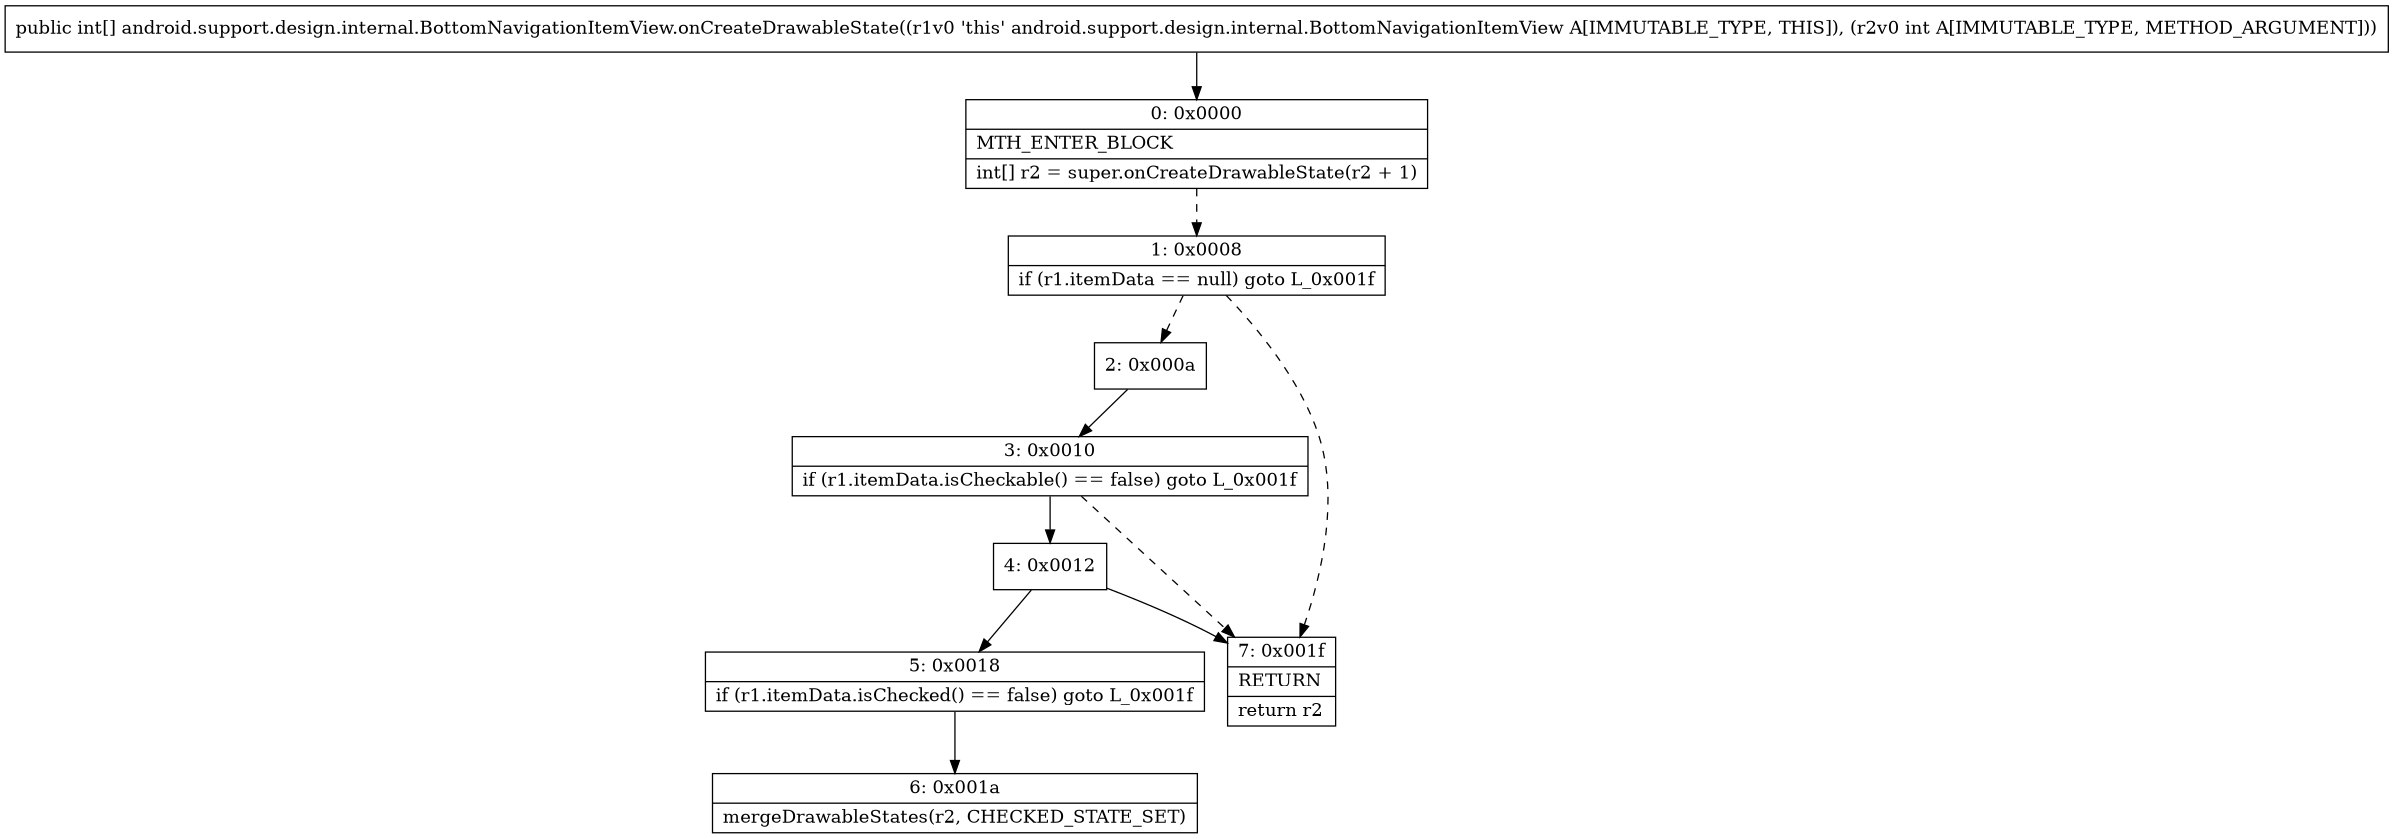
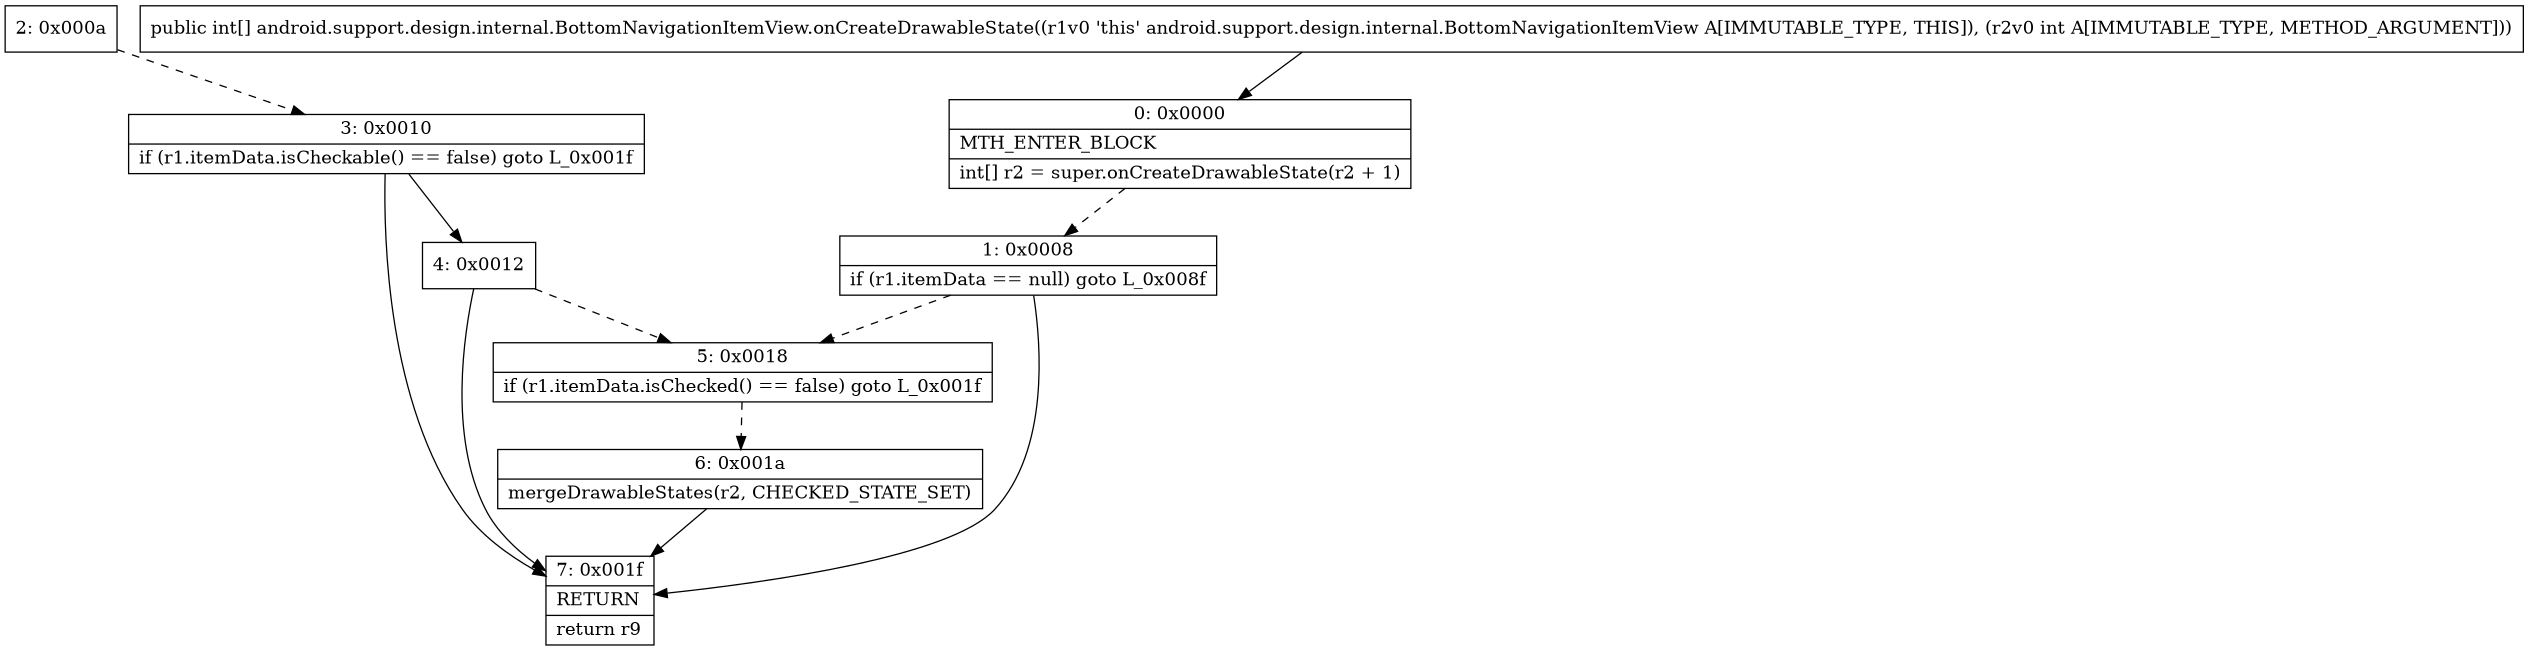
node "1: 0x0008": text "if (r1.itemData == null) goto L_0x001f" -> "if (r1.itemData == null) goto L_0x008f"
edge "1: 0x0008" -> "2: 0x000a": now "1: 0x0008" -> "5: 0x0018"
edge "2: 0x000a" -> "3: 0x0010": style solid -> dashed
edge "1: 0x0008" -> "7: 0x001f": style dashed -> solid
edge "6: 0x001a" -> "7: 0x001f": added
edge "3: 0x0010" -> "7: 0x001f": style dashed -> solid
edge "4: 0x0012" -> "5: 0x0018": style solid -> dashed
node "7: 0x001f": text "return r2" -> "return r9"
edge "5: 0x0018" -> "6: 0x001a": style solid -> dashed
